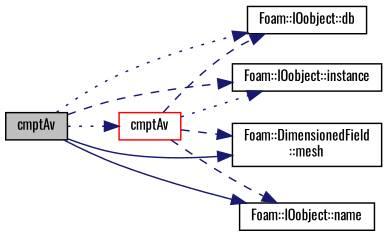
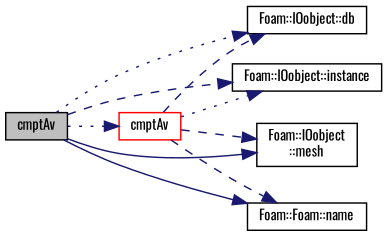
node "Foam::DimensionedField ::mesh": label "Foam::DimensionedField ::mesh" -> "Foam::IOobject ::mesh"
node "Foam::IOobject::name": label "Foam::IOobject::name" -> "Foam::Foam::name"
